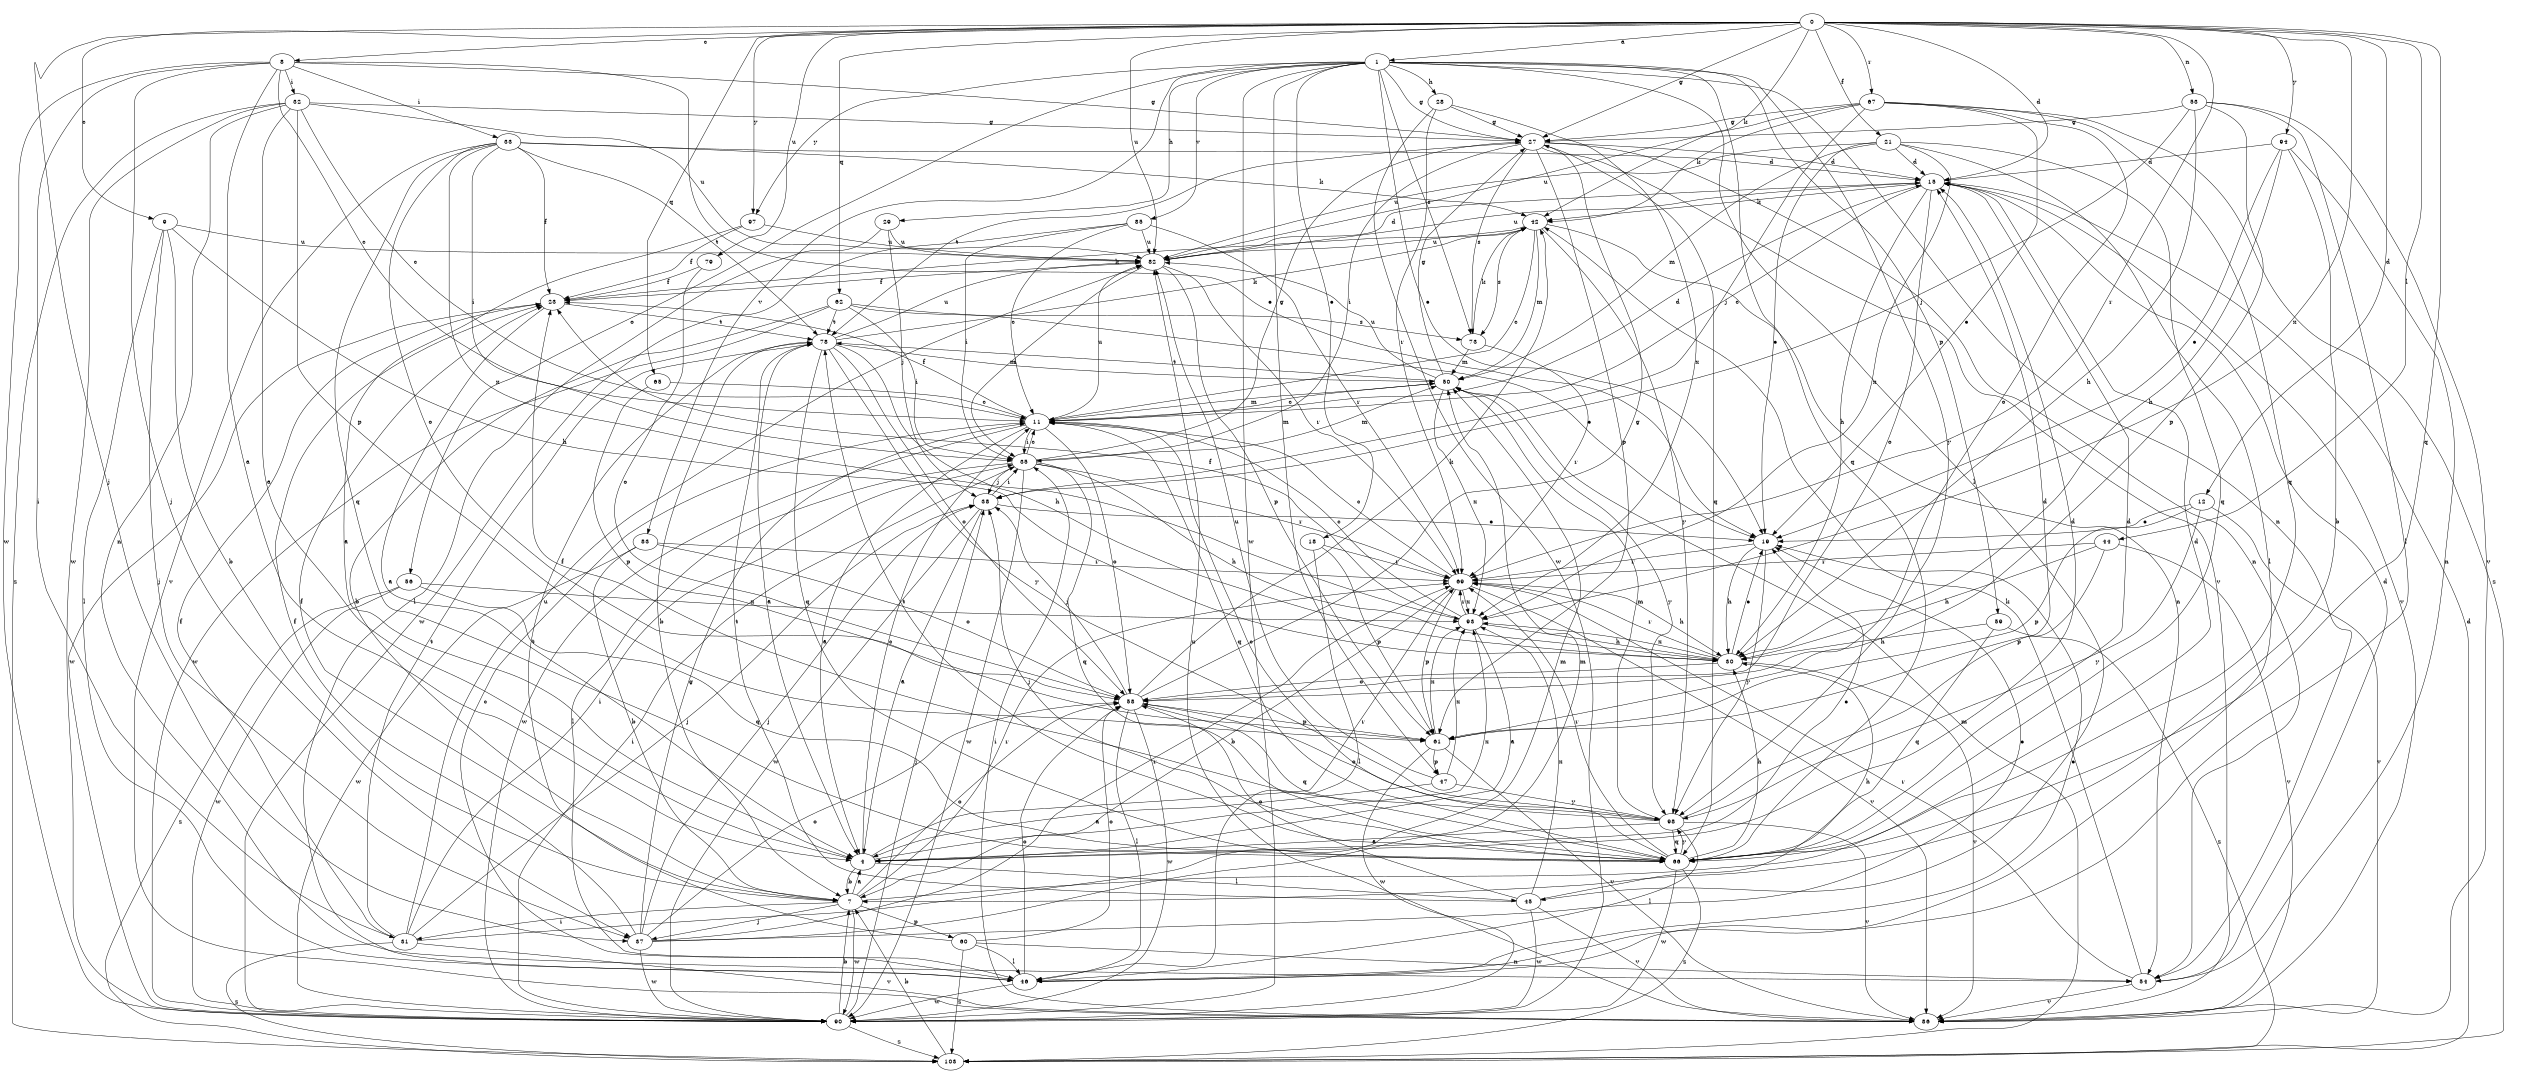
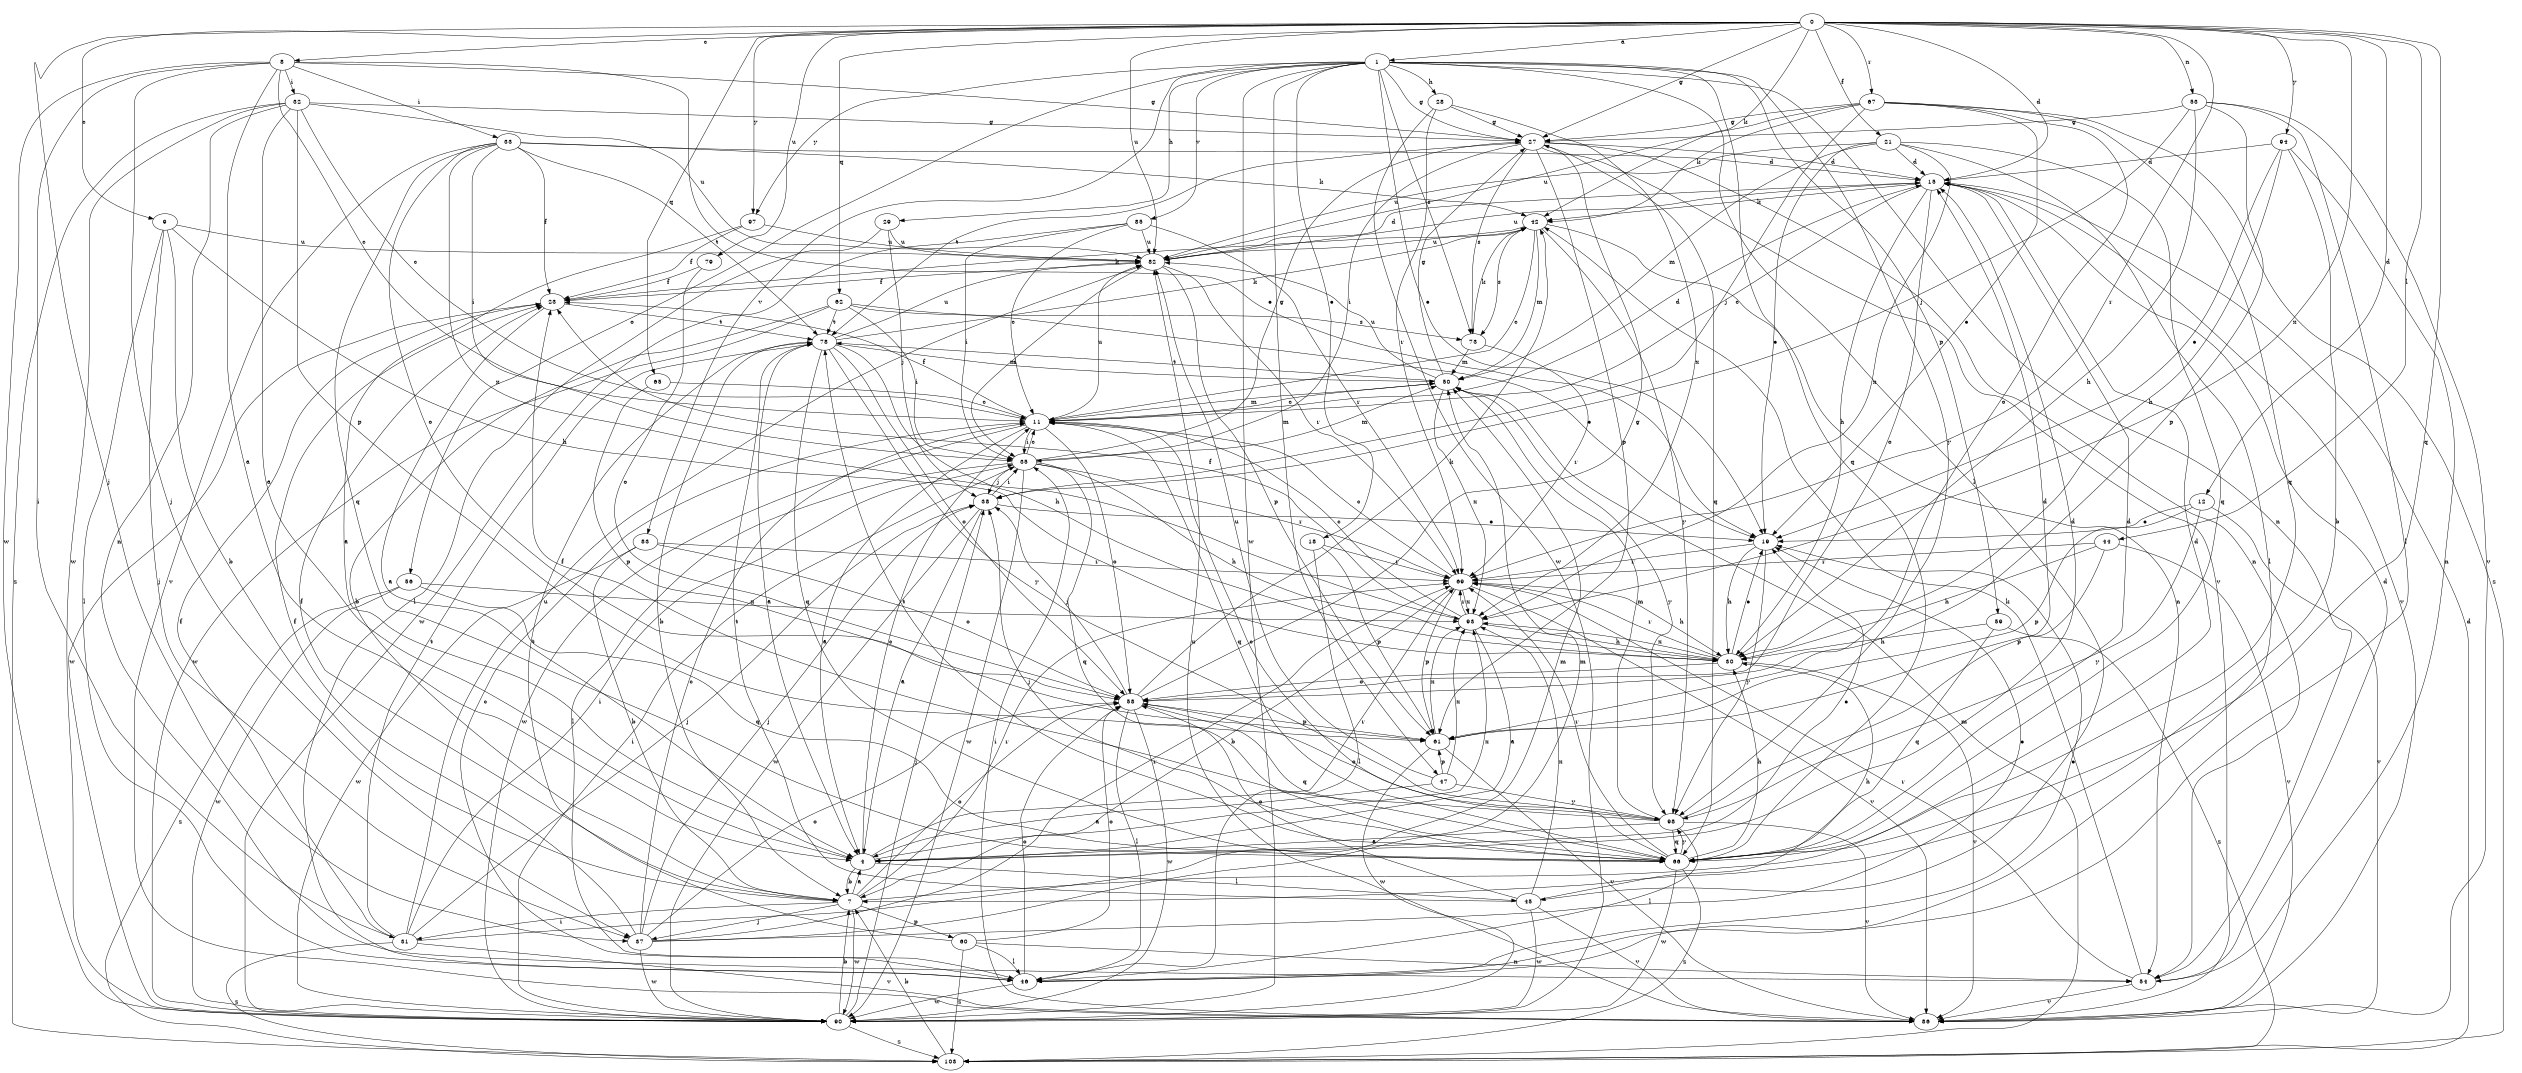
edge "37" -> "11": label "g" -> "c"
edge "61" -> "47": reversed
